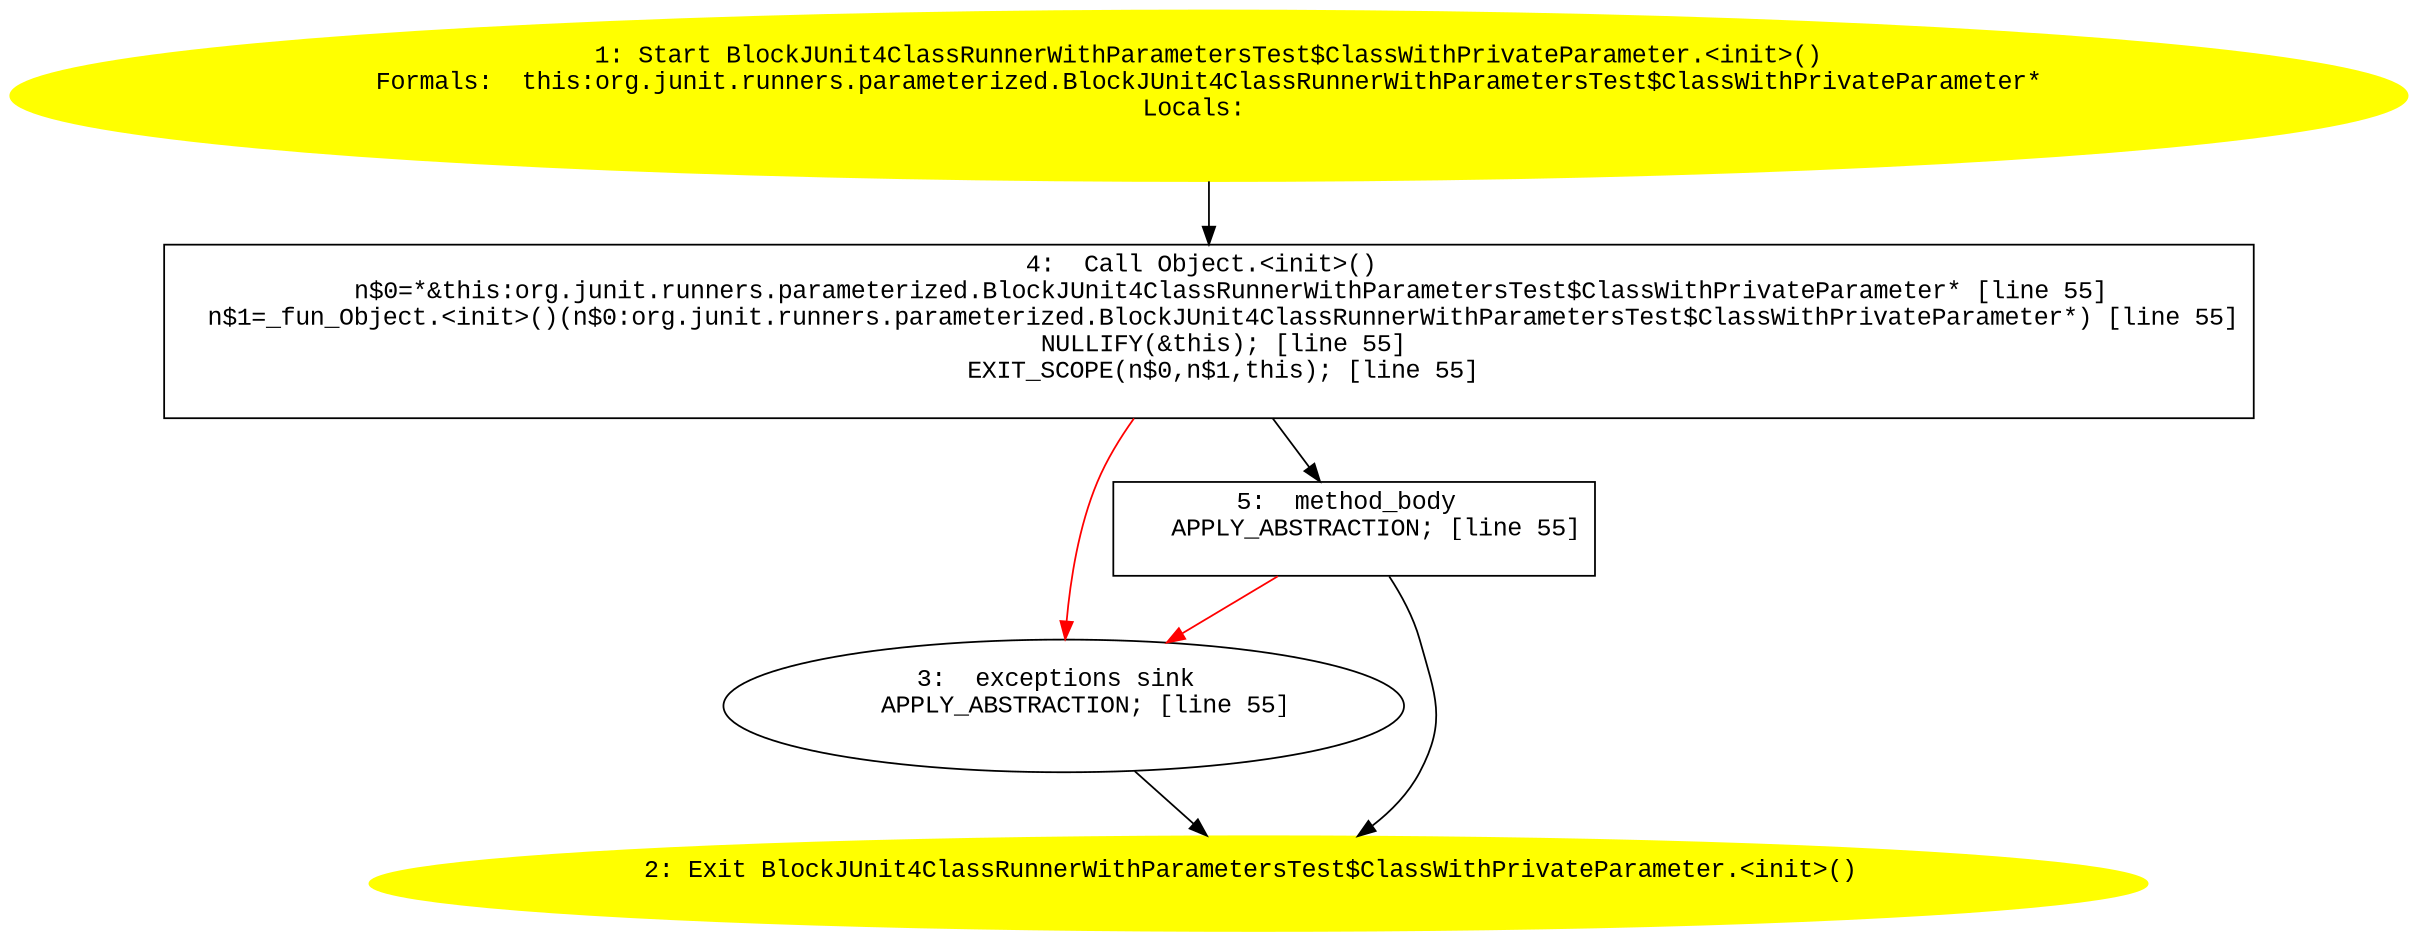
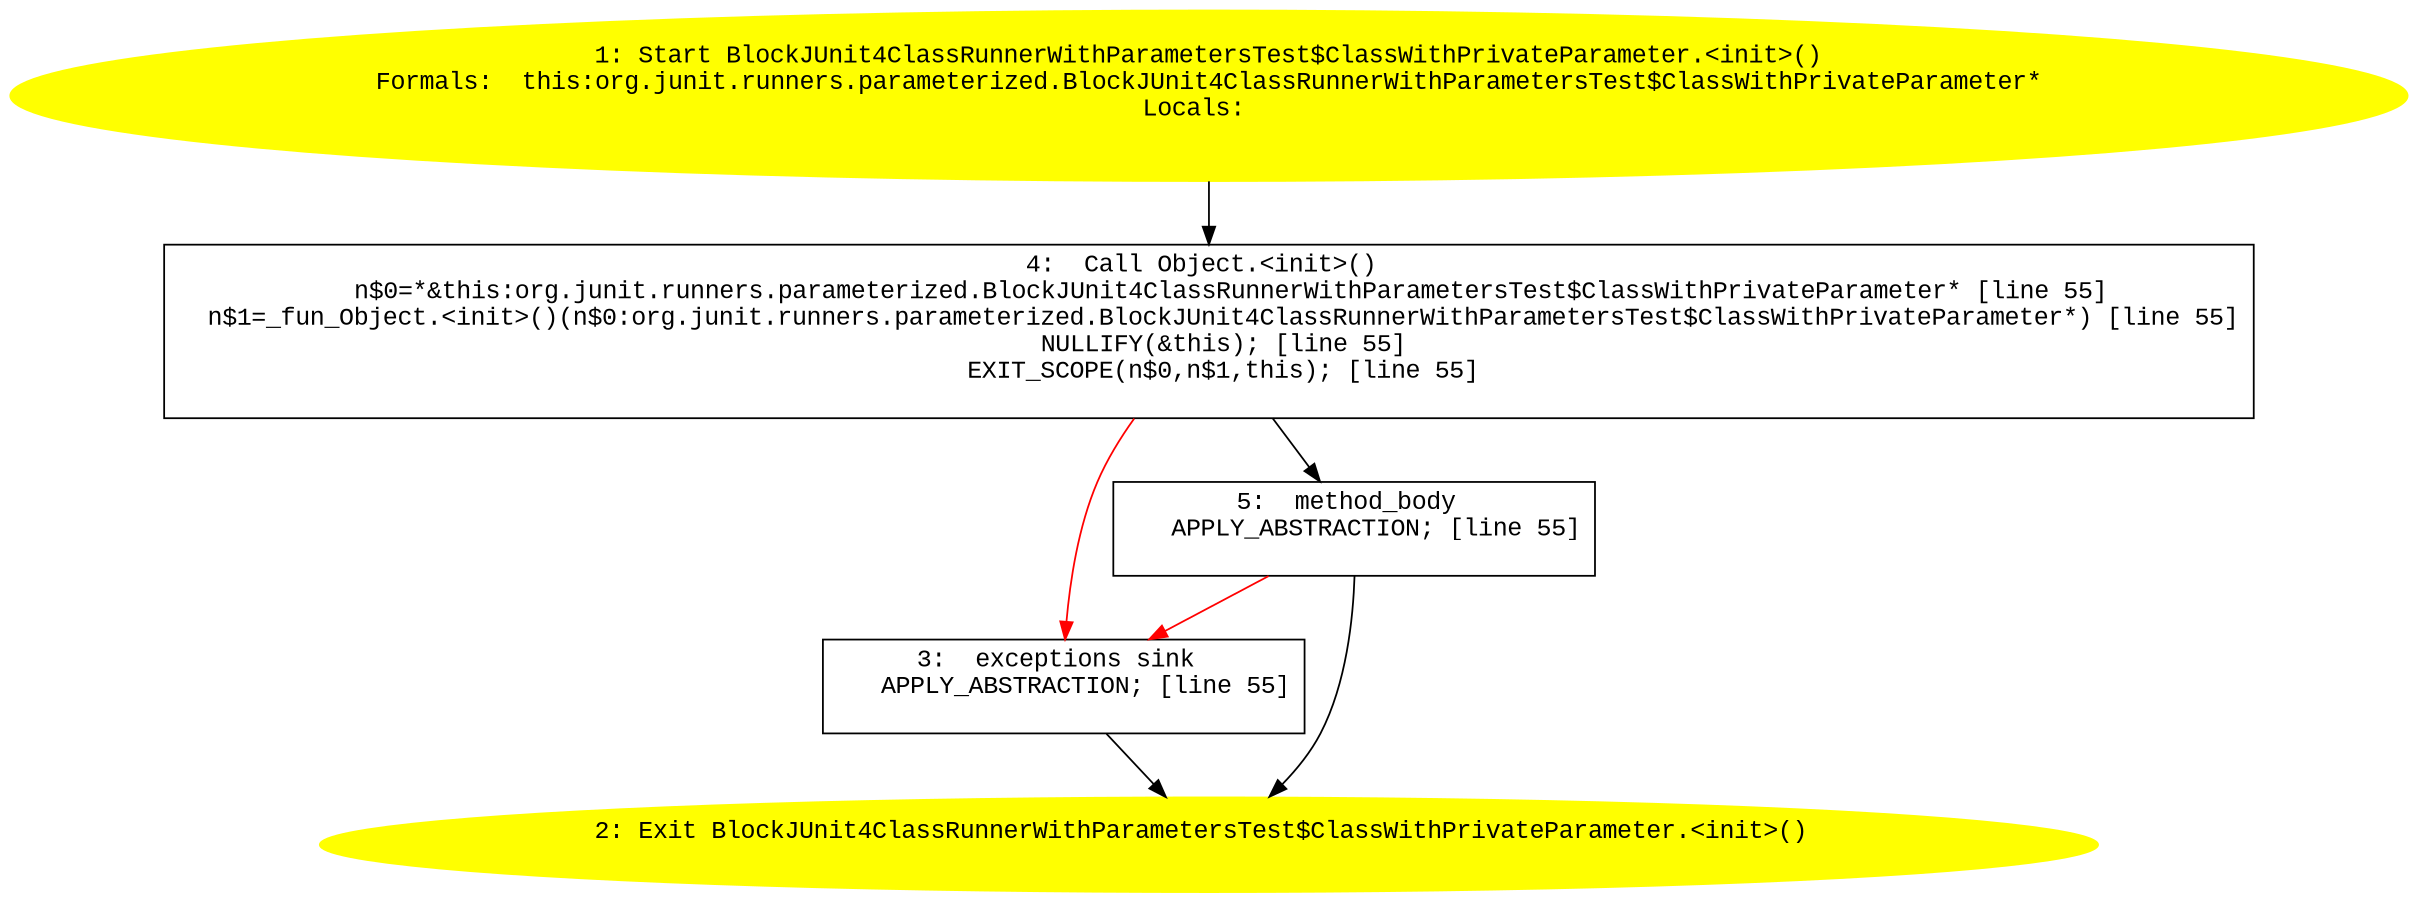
node "3:  exceptions sink APPLY_ABSTRACTION; [line 55]": shape ellipse -> box
